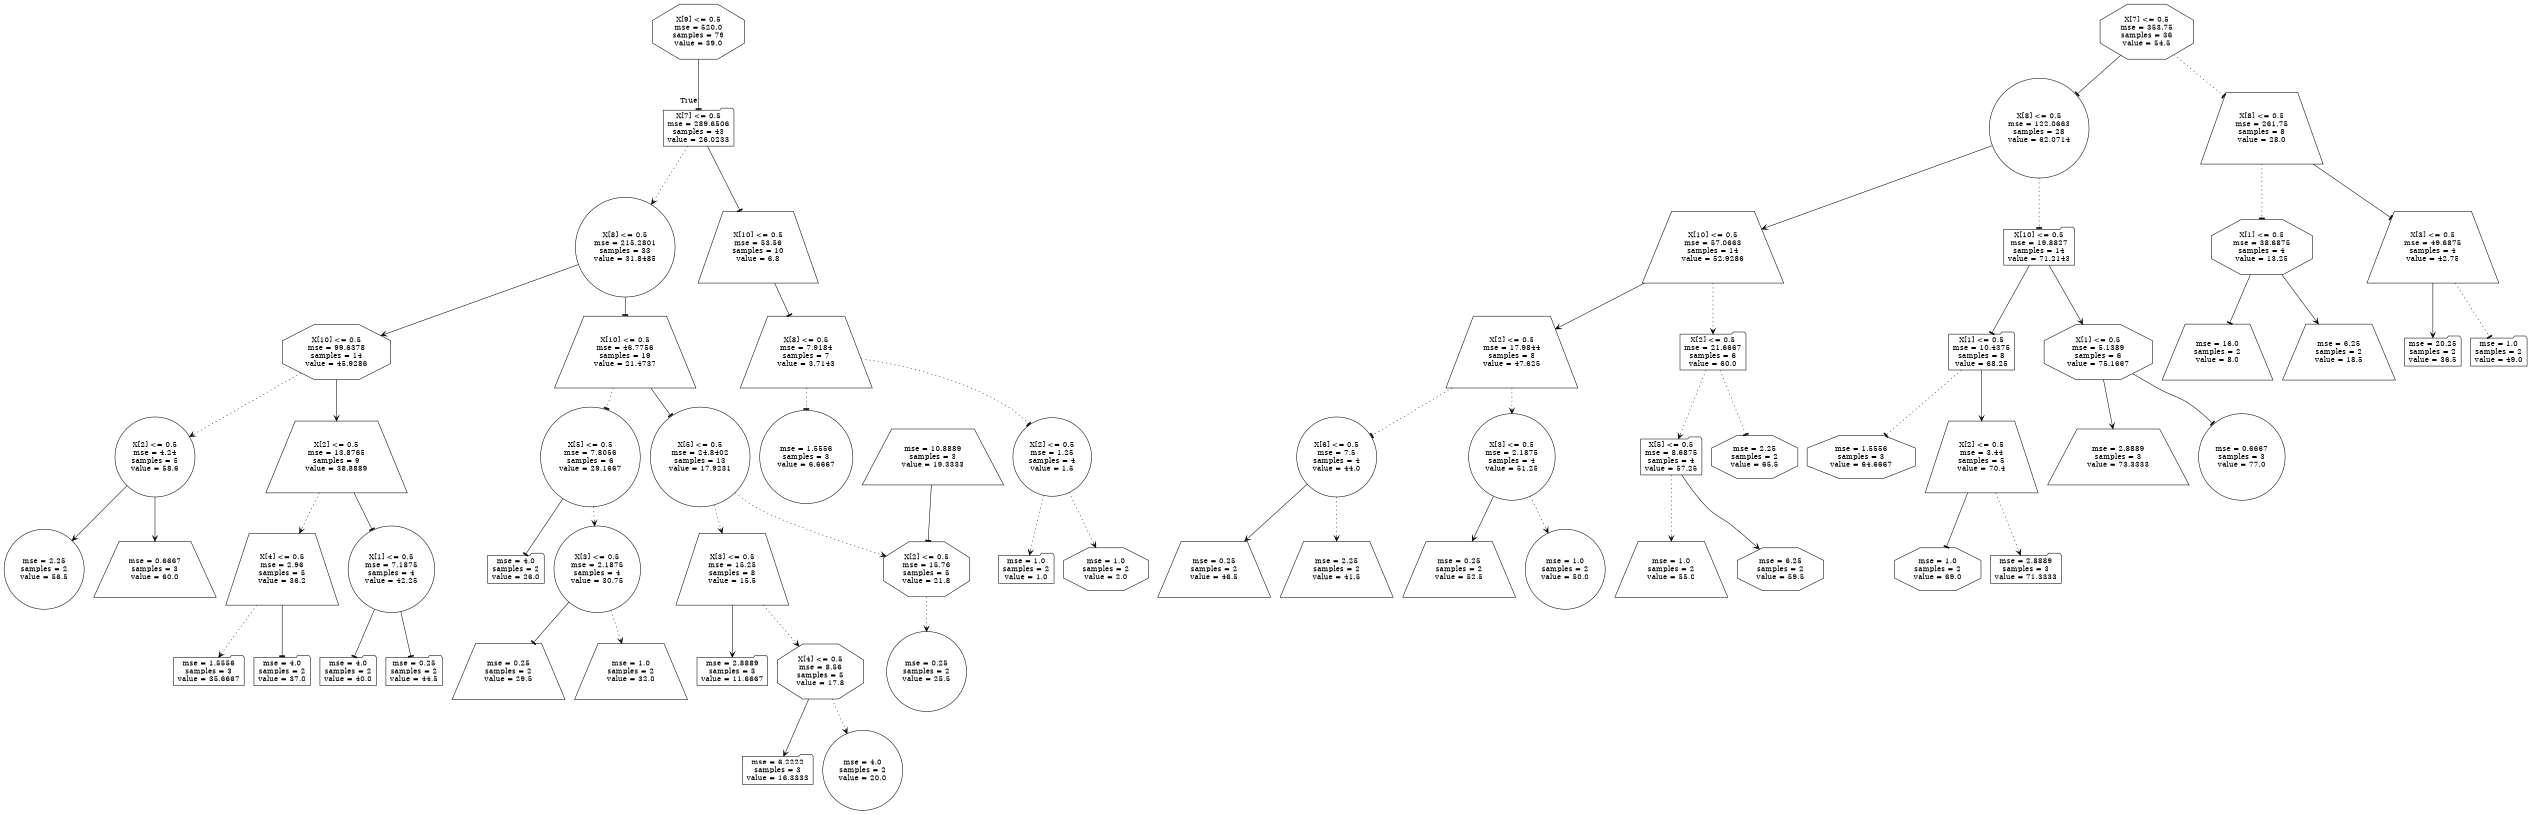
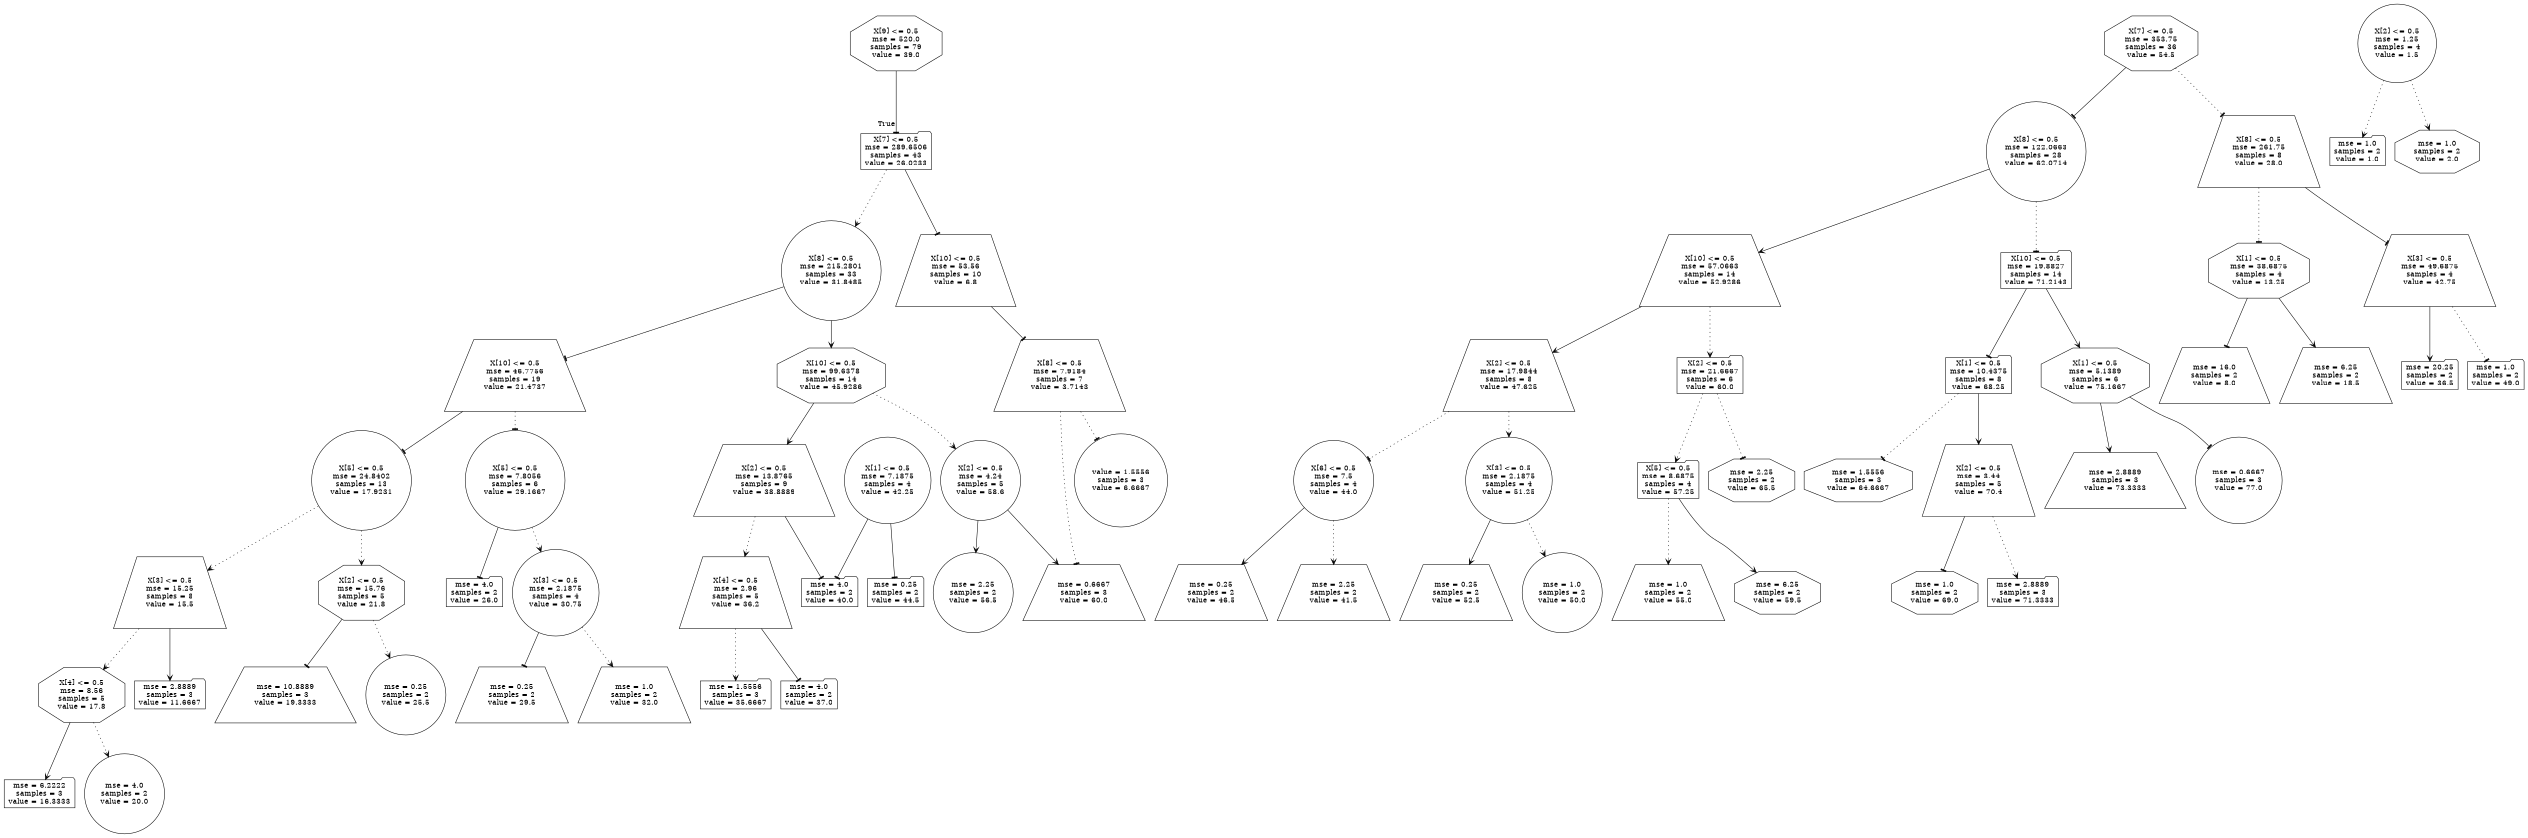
edge "X[8] <= 0.5 mse = 7.9184 samples = 7 value = 3.7143" -> "X[2] <= 0.5 mse = 1.25 samples = 4 value = 1.5": now "X[8] <= 0.5 mse = 7.9184 samples = 7 value = 3.7143" -> "mse = 0.6667 samples = 3 value = 60.0"
node "mse = 1.5556 samples = 3 value = 6.6667": label "mse = 1.5556 samples = 3 value = 6.6667" -> "value = 1.5556 samples = 3 value = 6.6667"
edge "X[2] <= 0.5 mse = 13.8765 samples = 9 value = 38.8889" -> "X[1] <= 0.5 mse = 7.1875 samples = 4 value = 42.25": now "X[2] <= 0.5 mse = 13.8765 samples = 9 value = 38.8889" -> "mse = 4.0 samples = 2 value = 40.0"
edge "mse = 10.8889 samples = 3 value = 19.3333" -> "X[2] <= 0.5 mse = 15.76 samples = 5 value = 21.8": reversed
